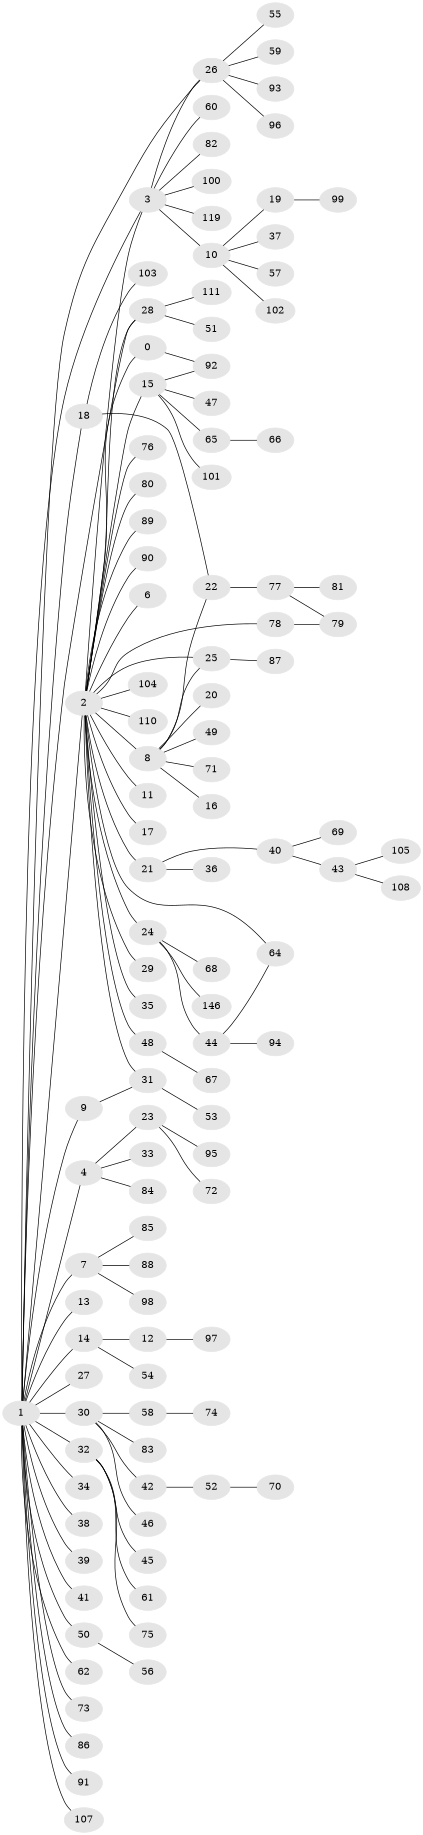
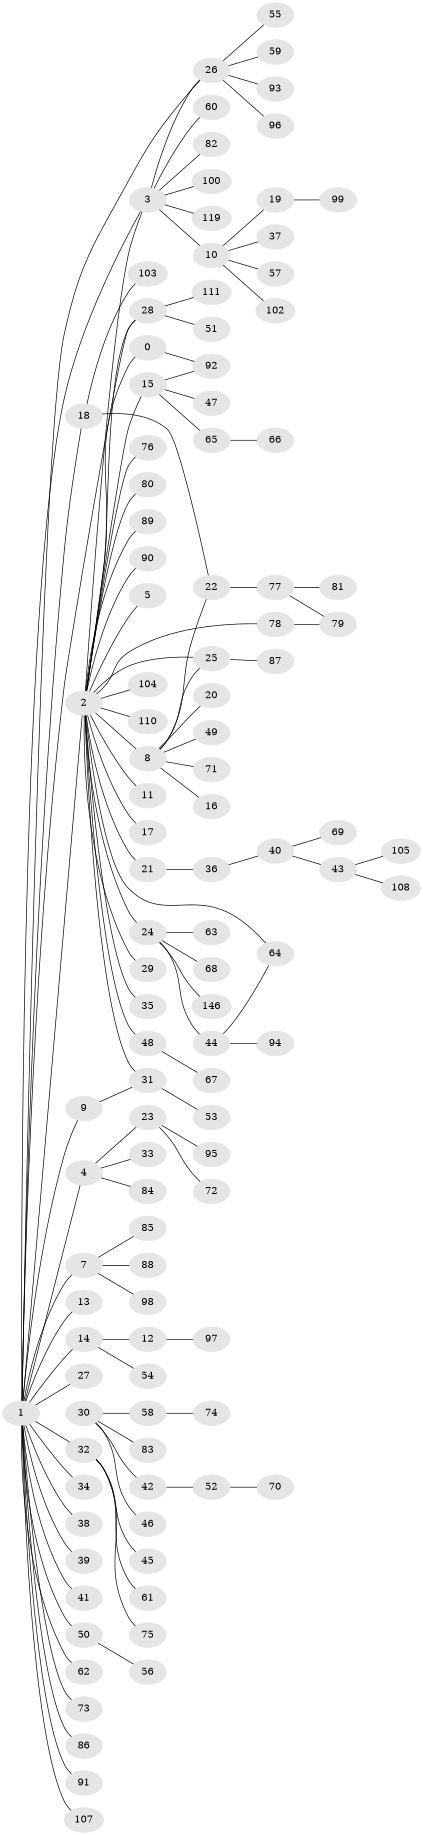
node "101": removed
node "6": label "6" -> "5"
edge "40" -- "21": now "40" -- "36"
node "63": added
edge "1" -- "30": removed
